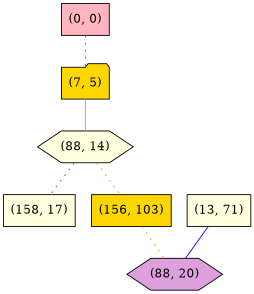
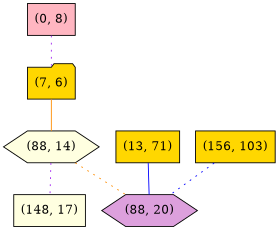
node "(0, 0)": label "(0, 0)" -> "(0, 8)"
node "(7, 5)": label "(7, 5)" -> "(7, 6)"
edge "(88, 14)" -- "(156, 103)": now "(88, 14)" -- "(88, 20)"
node "(158, 17)": label "(158, 17)" -> "(148, 17)"
node "(13, 71)": fillcolor lightyellow -> gold
edge "(156, 103)" -- "(88, 20)": color darkorange -> blue
